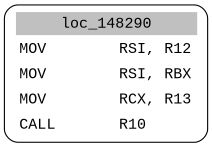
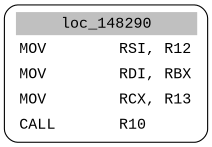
node "loc_148290": text "MOV        RSI, RBX" -> "MOV        RDI, RBX"
